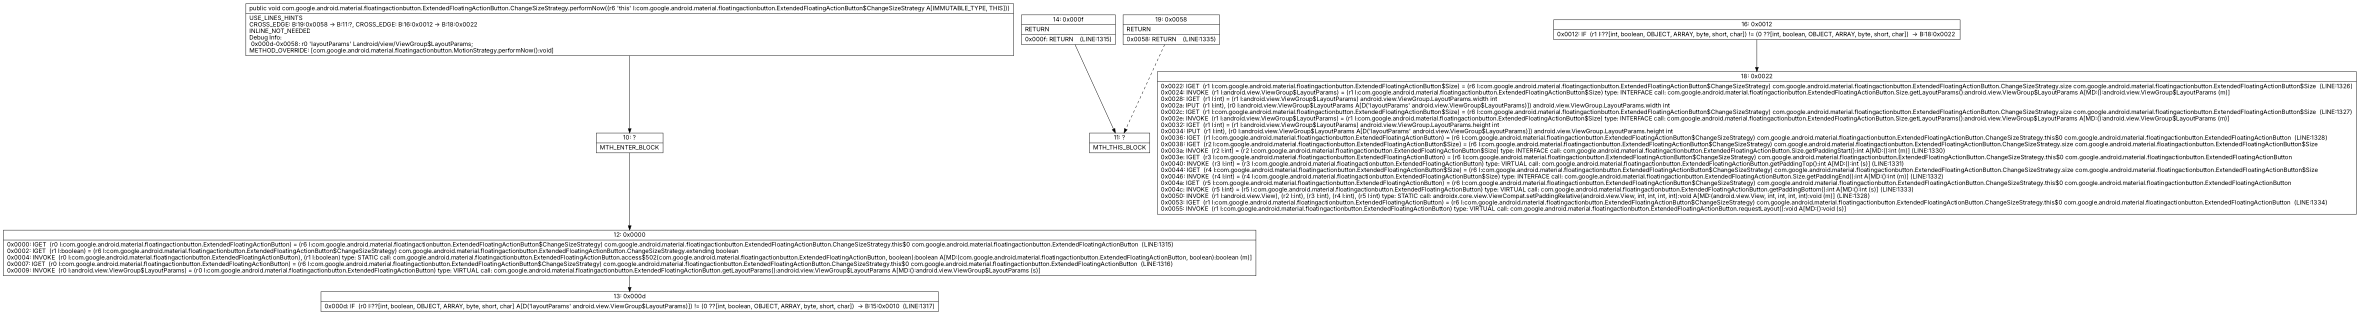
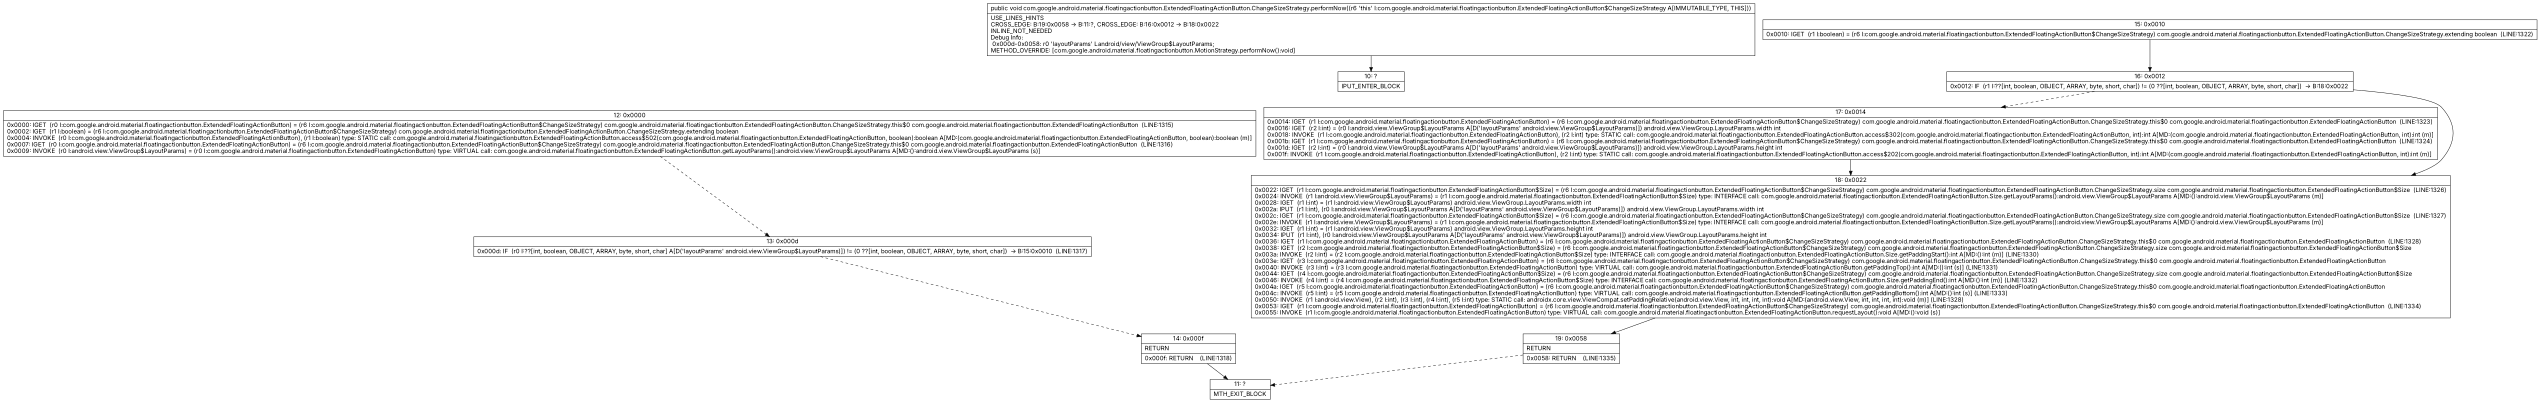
node "15: 0x0010": added
node "14: 0x000f": text "0x000f: RETURN    (LINE:1315)" -> "0x000f: RETURN    (LINE:1318)"
node "17: 0x0014": added
node "10: ?": text "MTH_ENTER_BLOCK" -> "IPUT_ENTER_BLOCK"
node "11: ?": text "MTH_THIS_BLOCK" -> "MTH_EXIT_BLOCK"
edge "10: ?" -> "12: 0x0000": removed
edge "12: 0x0000" -> "13: 0x000d": style solid -> dashed
edge "13: 0x000d" -> "14: 0x000f": added
edge "18: 0x0022" -> "19: 0x0058": added
